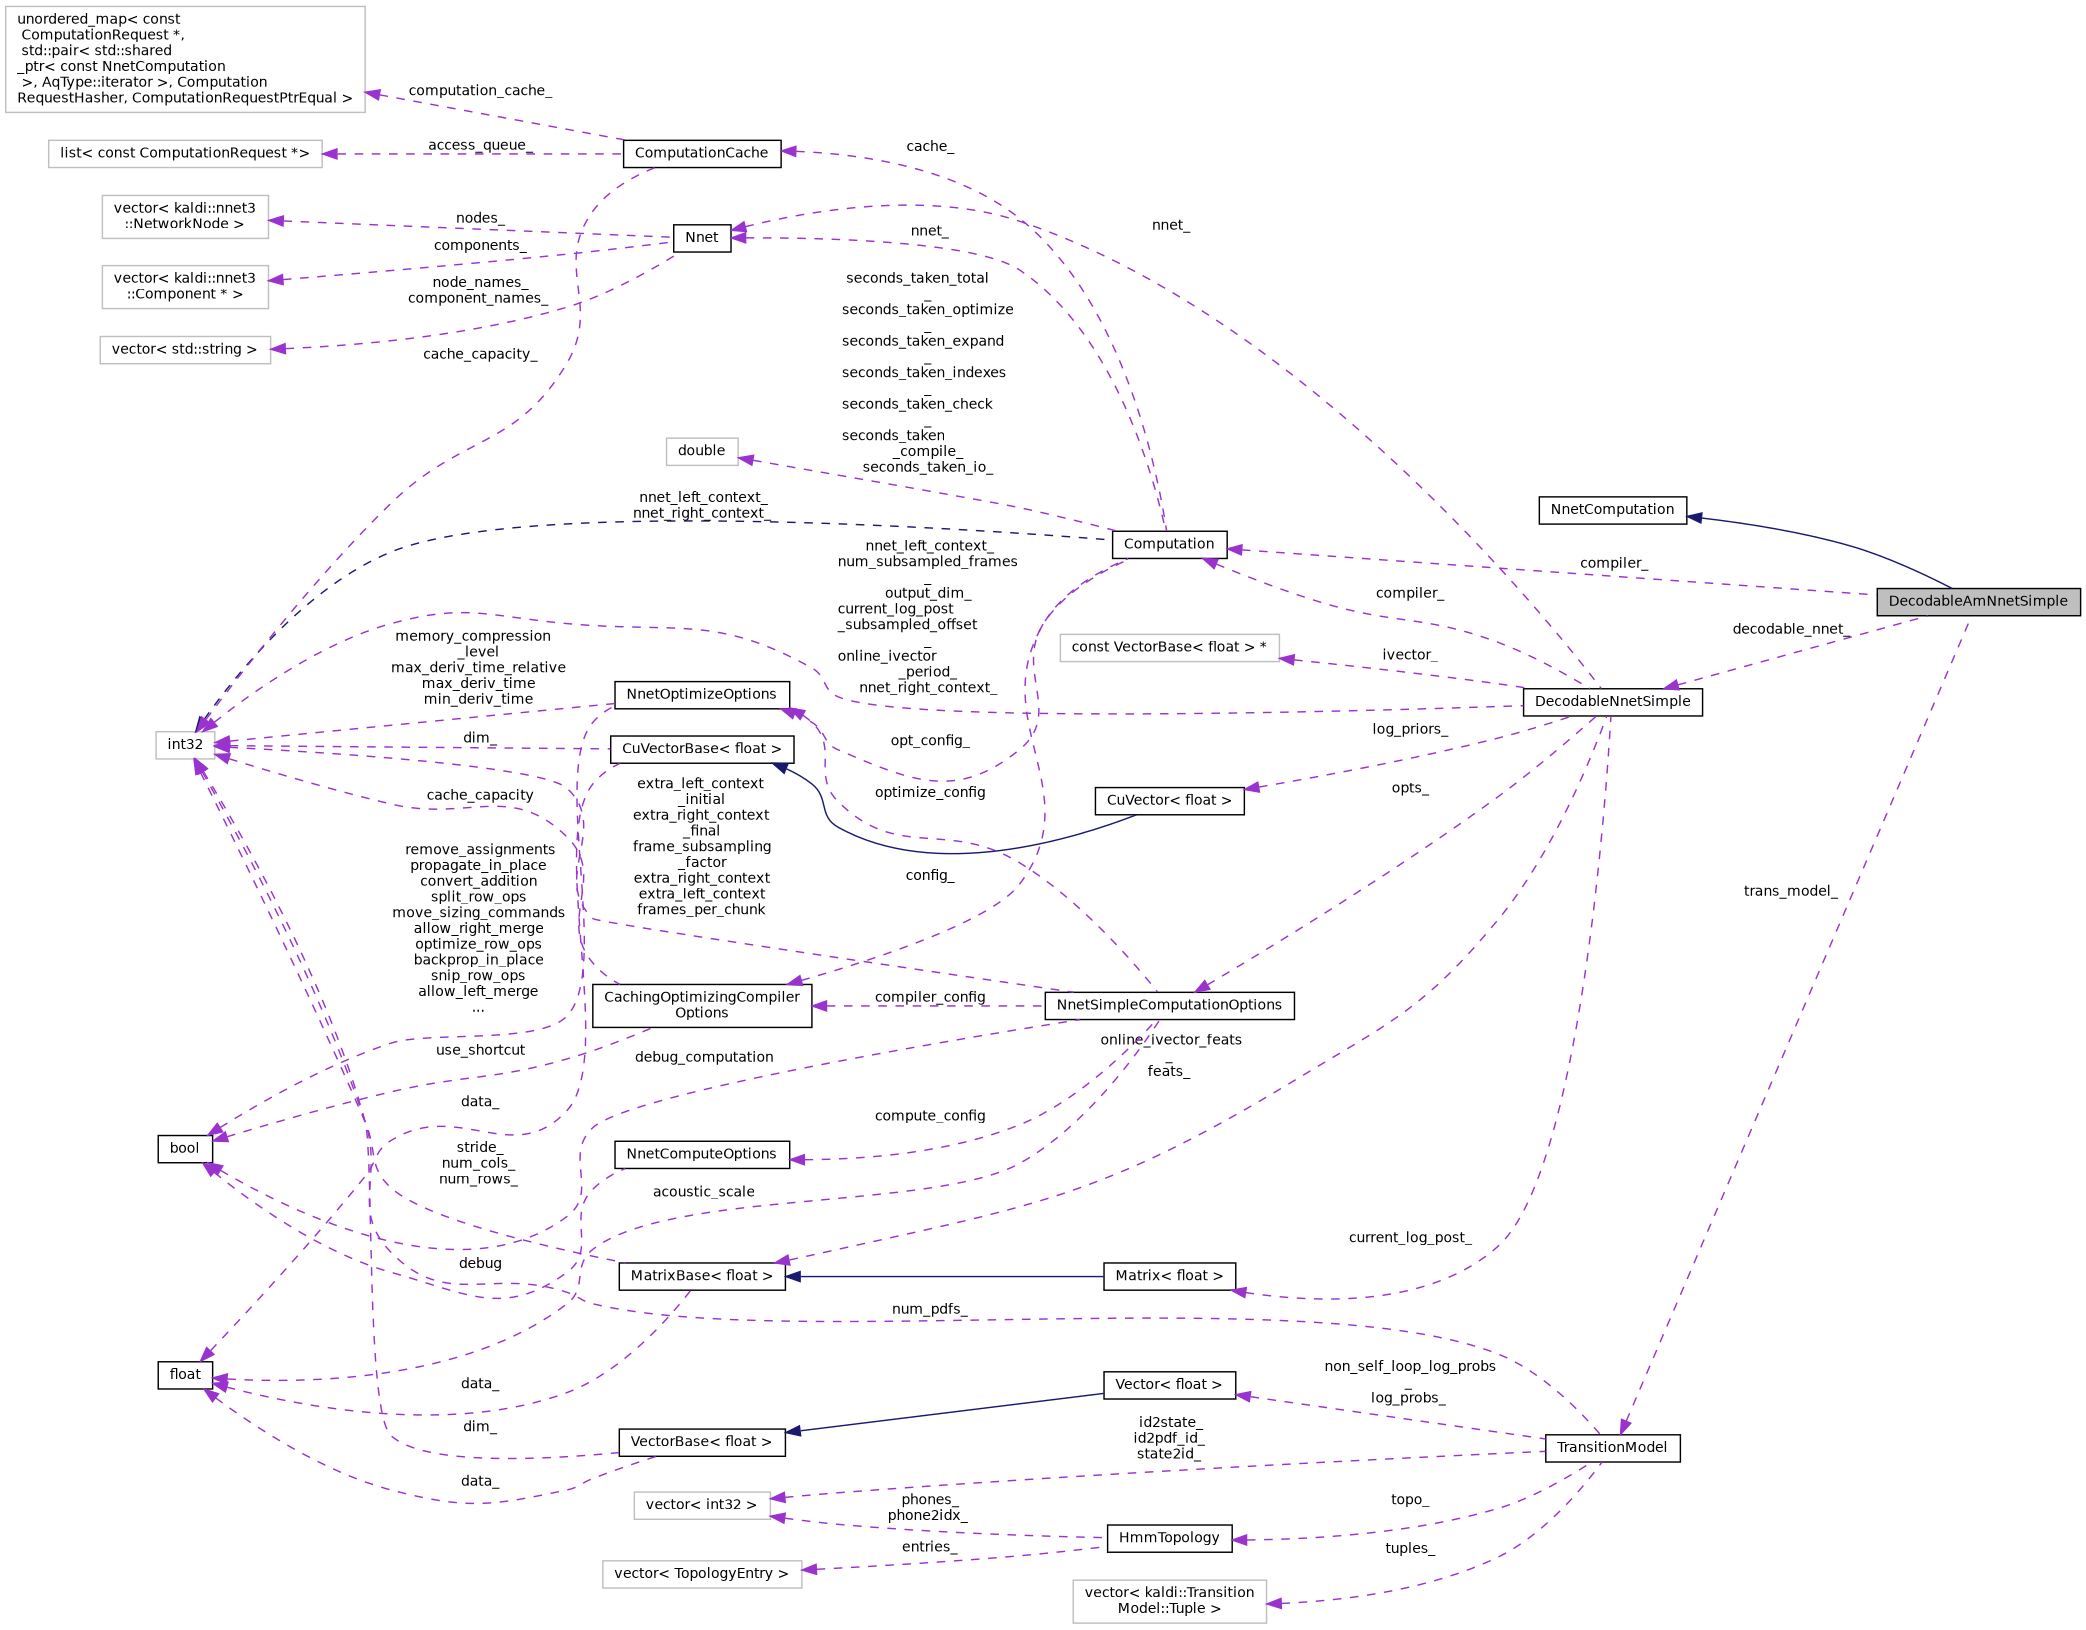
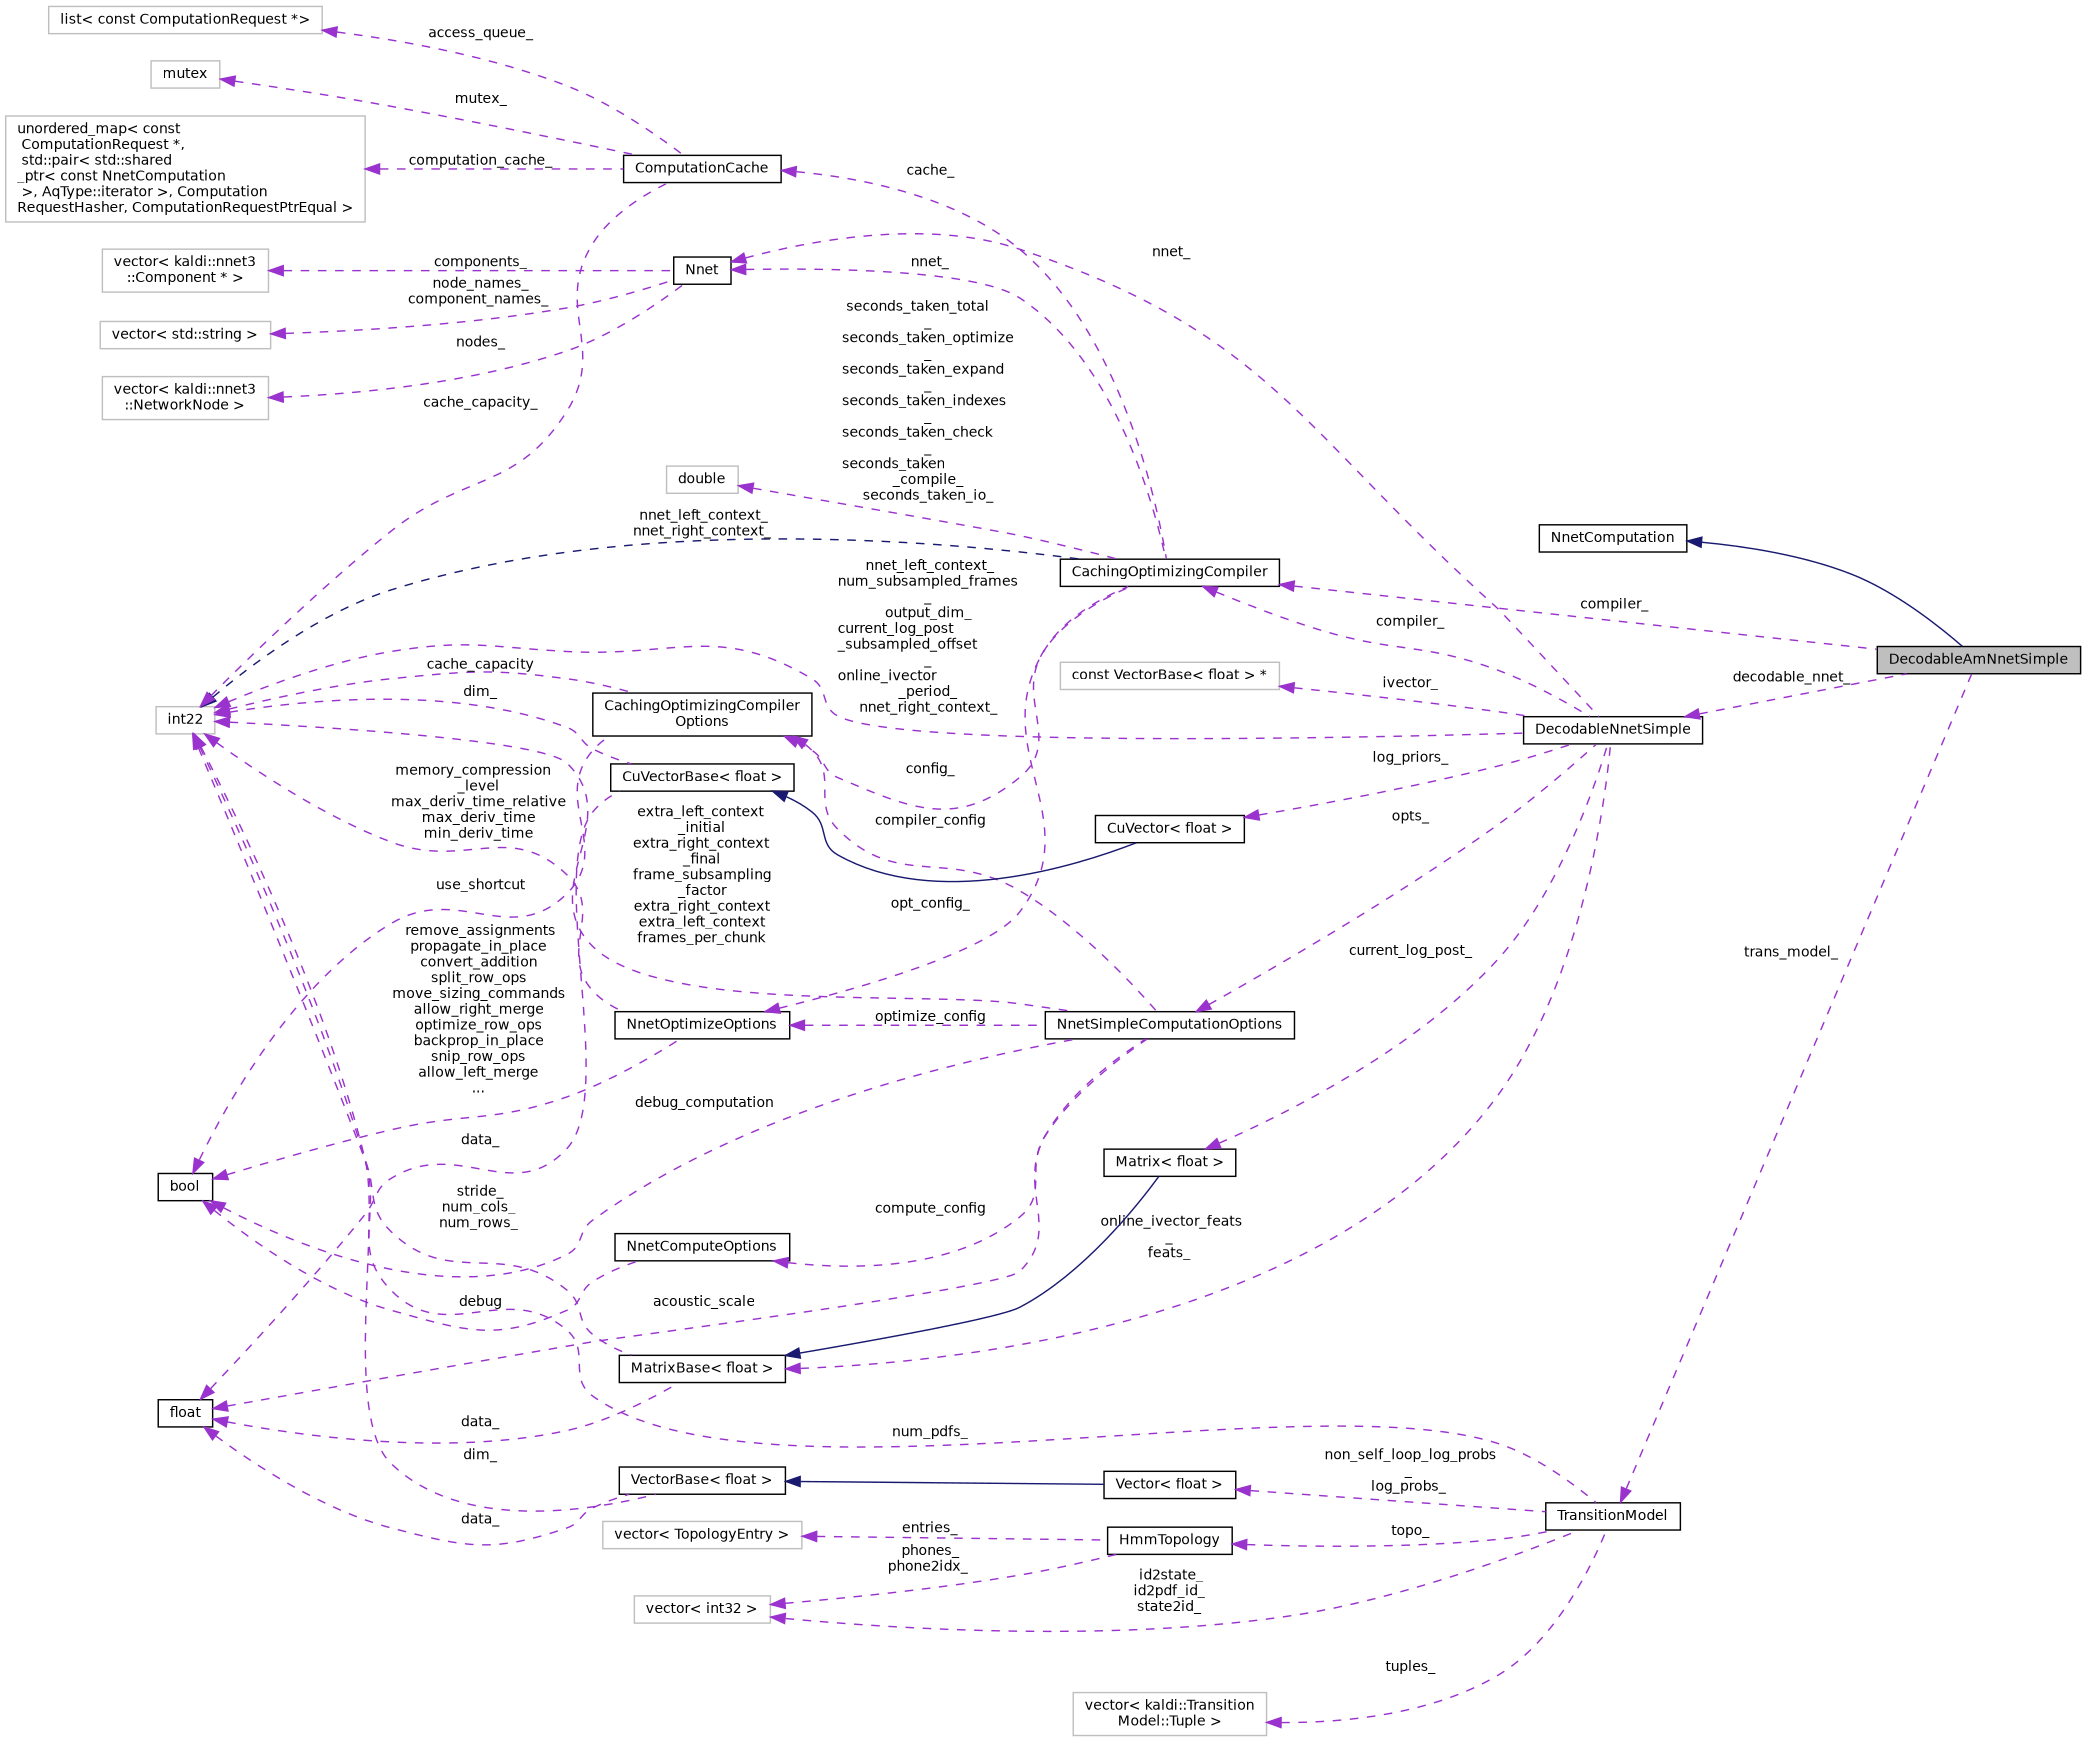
node "mutex": added
node "Computation": label "Computation" -> "CachingOptimizingCompiler"
node "int32": label "int32" -> "int22"
